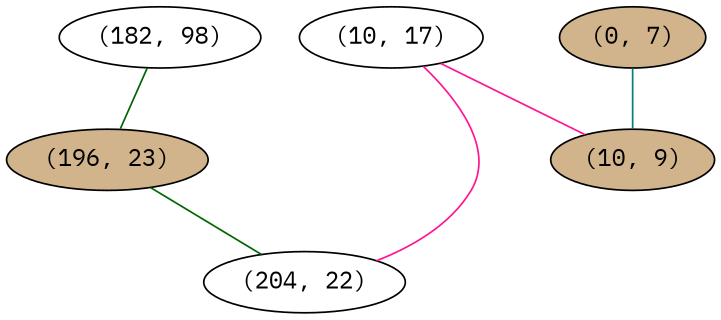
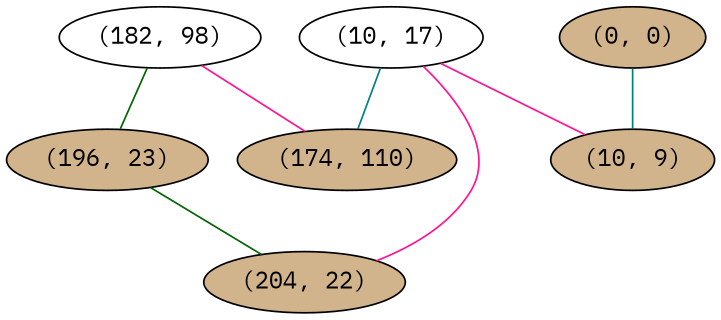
node "(0, 7)": label "(0, 7)" -> "(0, 0)"
node "(174, 110)": added
node "(204, 22)": fillcolor white -> tan
